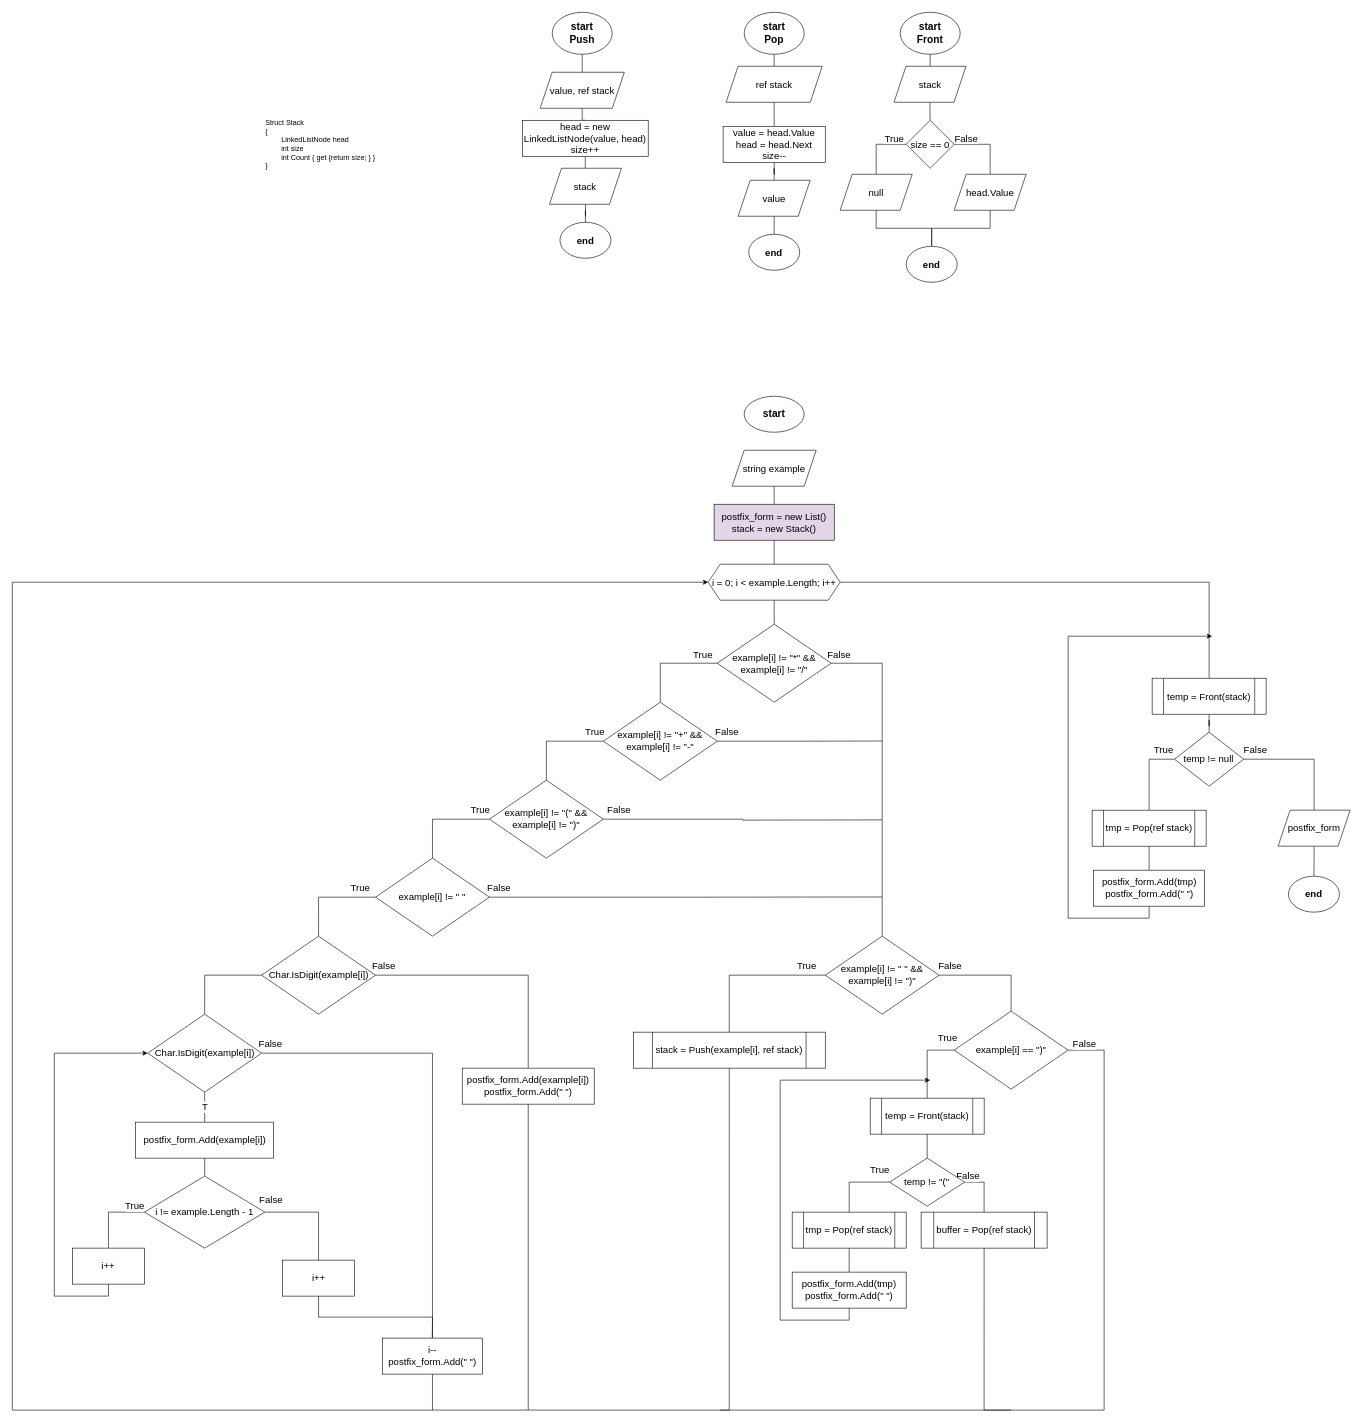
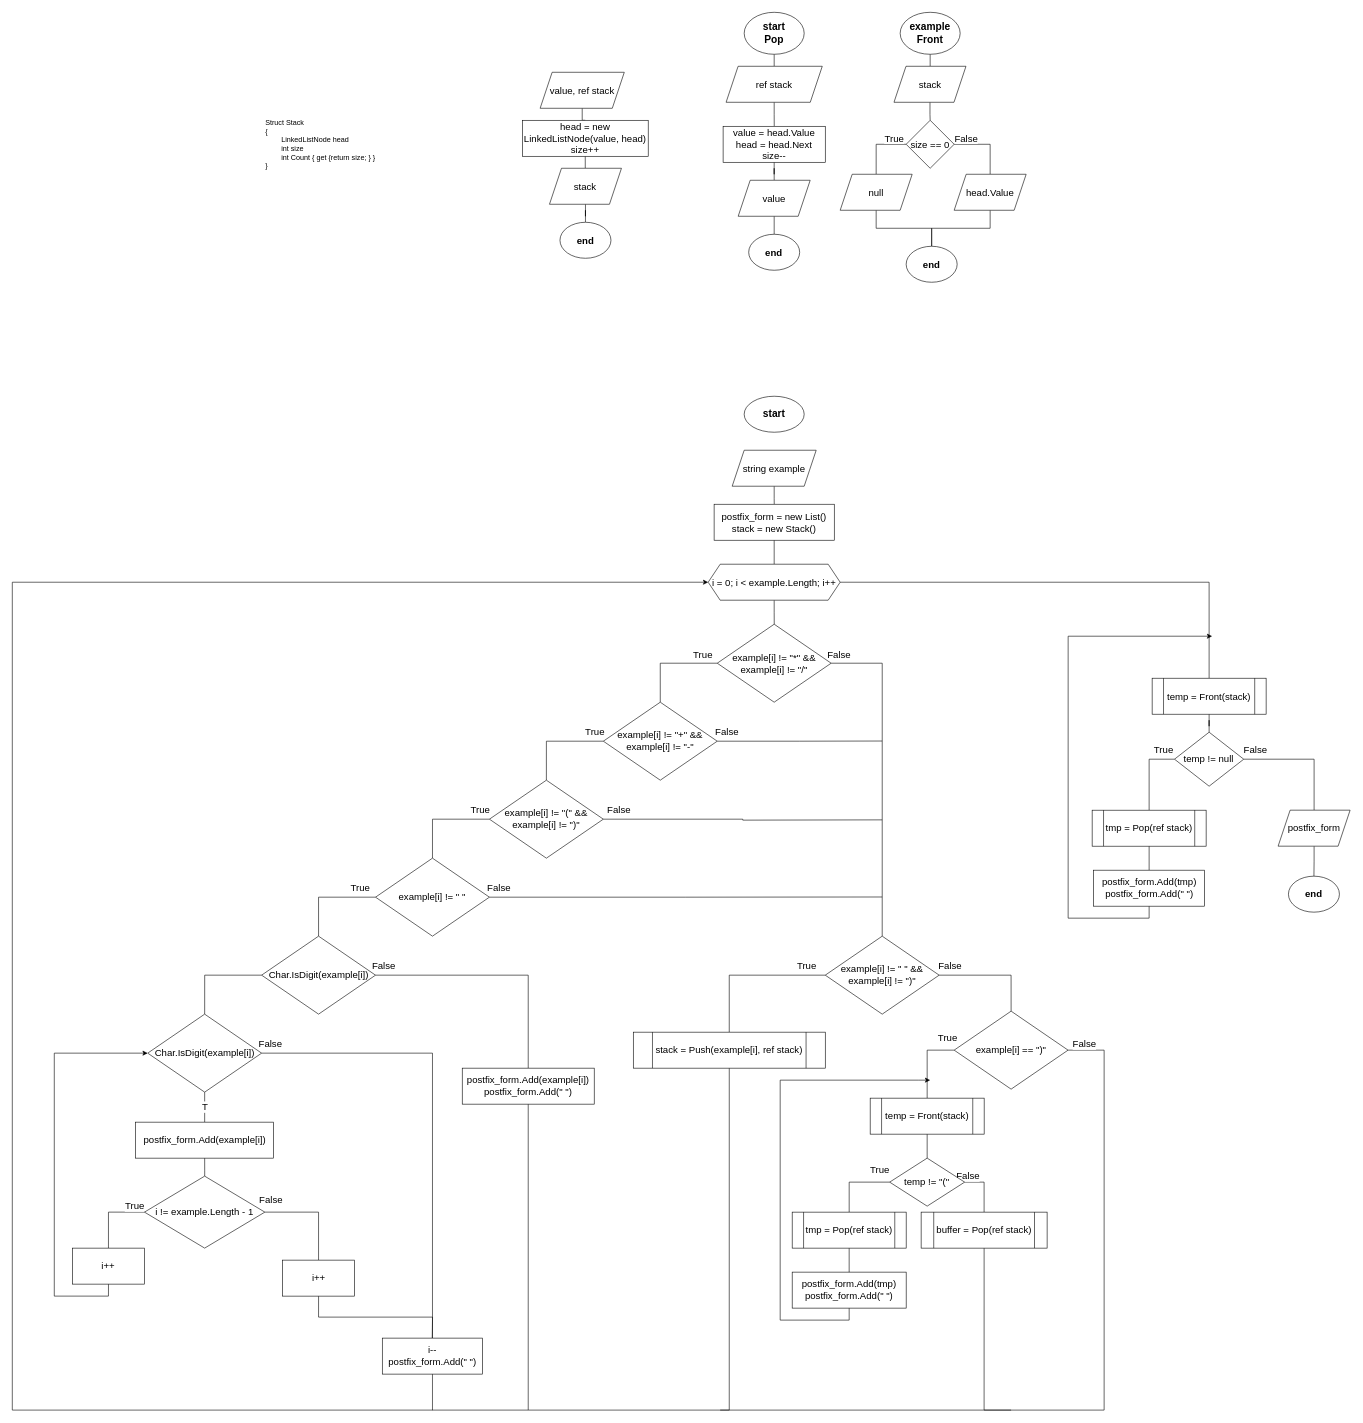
node "start Push": removed
node "start Front": label "start Front" -> "example Front"
edge "start Push" -- "value, ref stack": removed
node "postfix_form = new List() stack = new Stack()": fillcolor #e1d5e7 -> #ffffff
